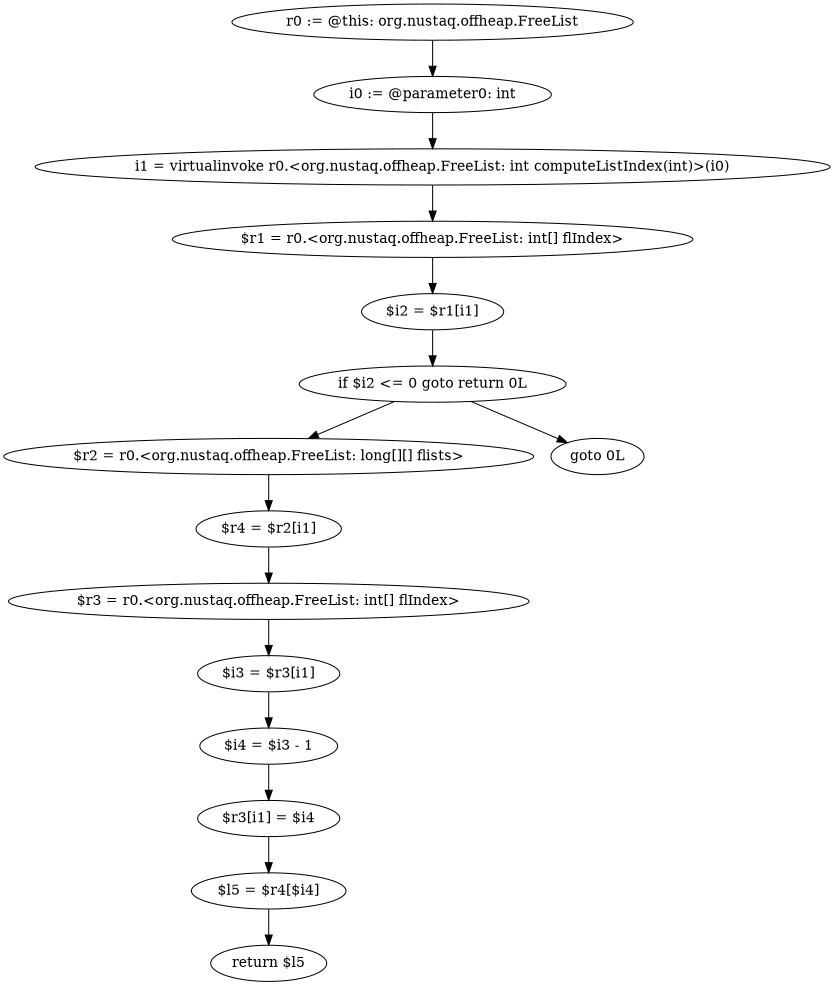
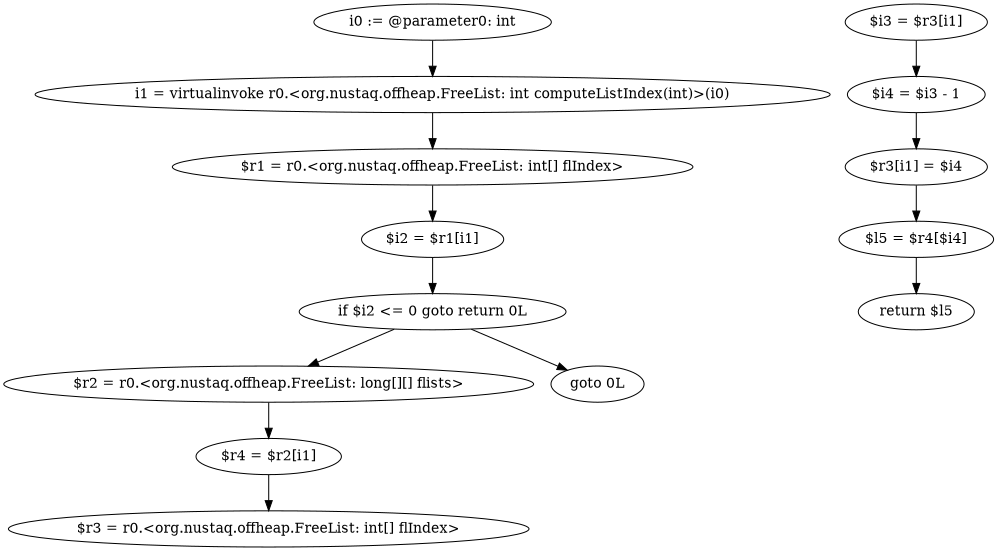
node "r0 := @this: org.nustaq.offheap.FreeList": removed
edge "$r3 = r0.<org.nustaq.offheap.FreeList: int[] flIndex>" -> "$i3 = $r3[i1]": removed
